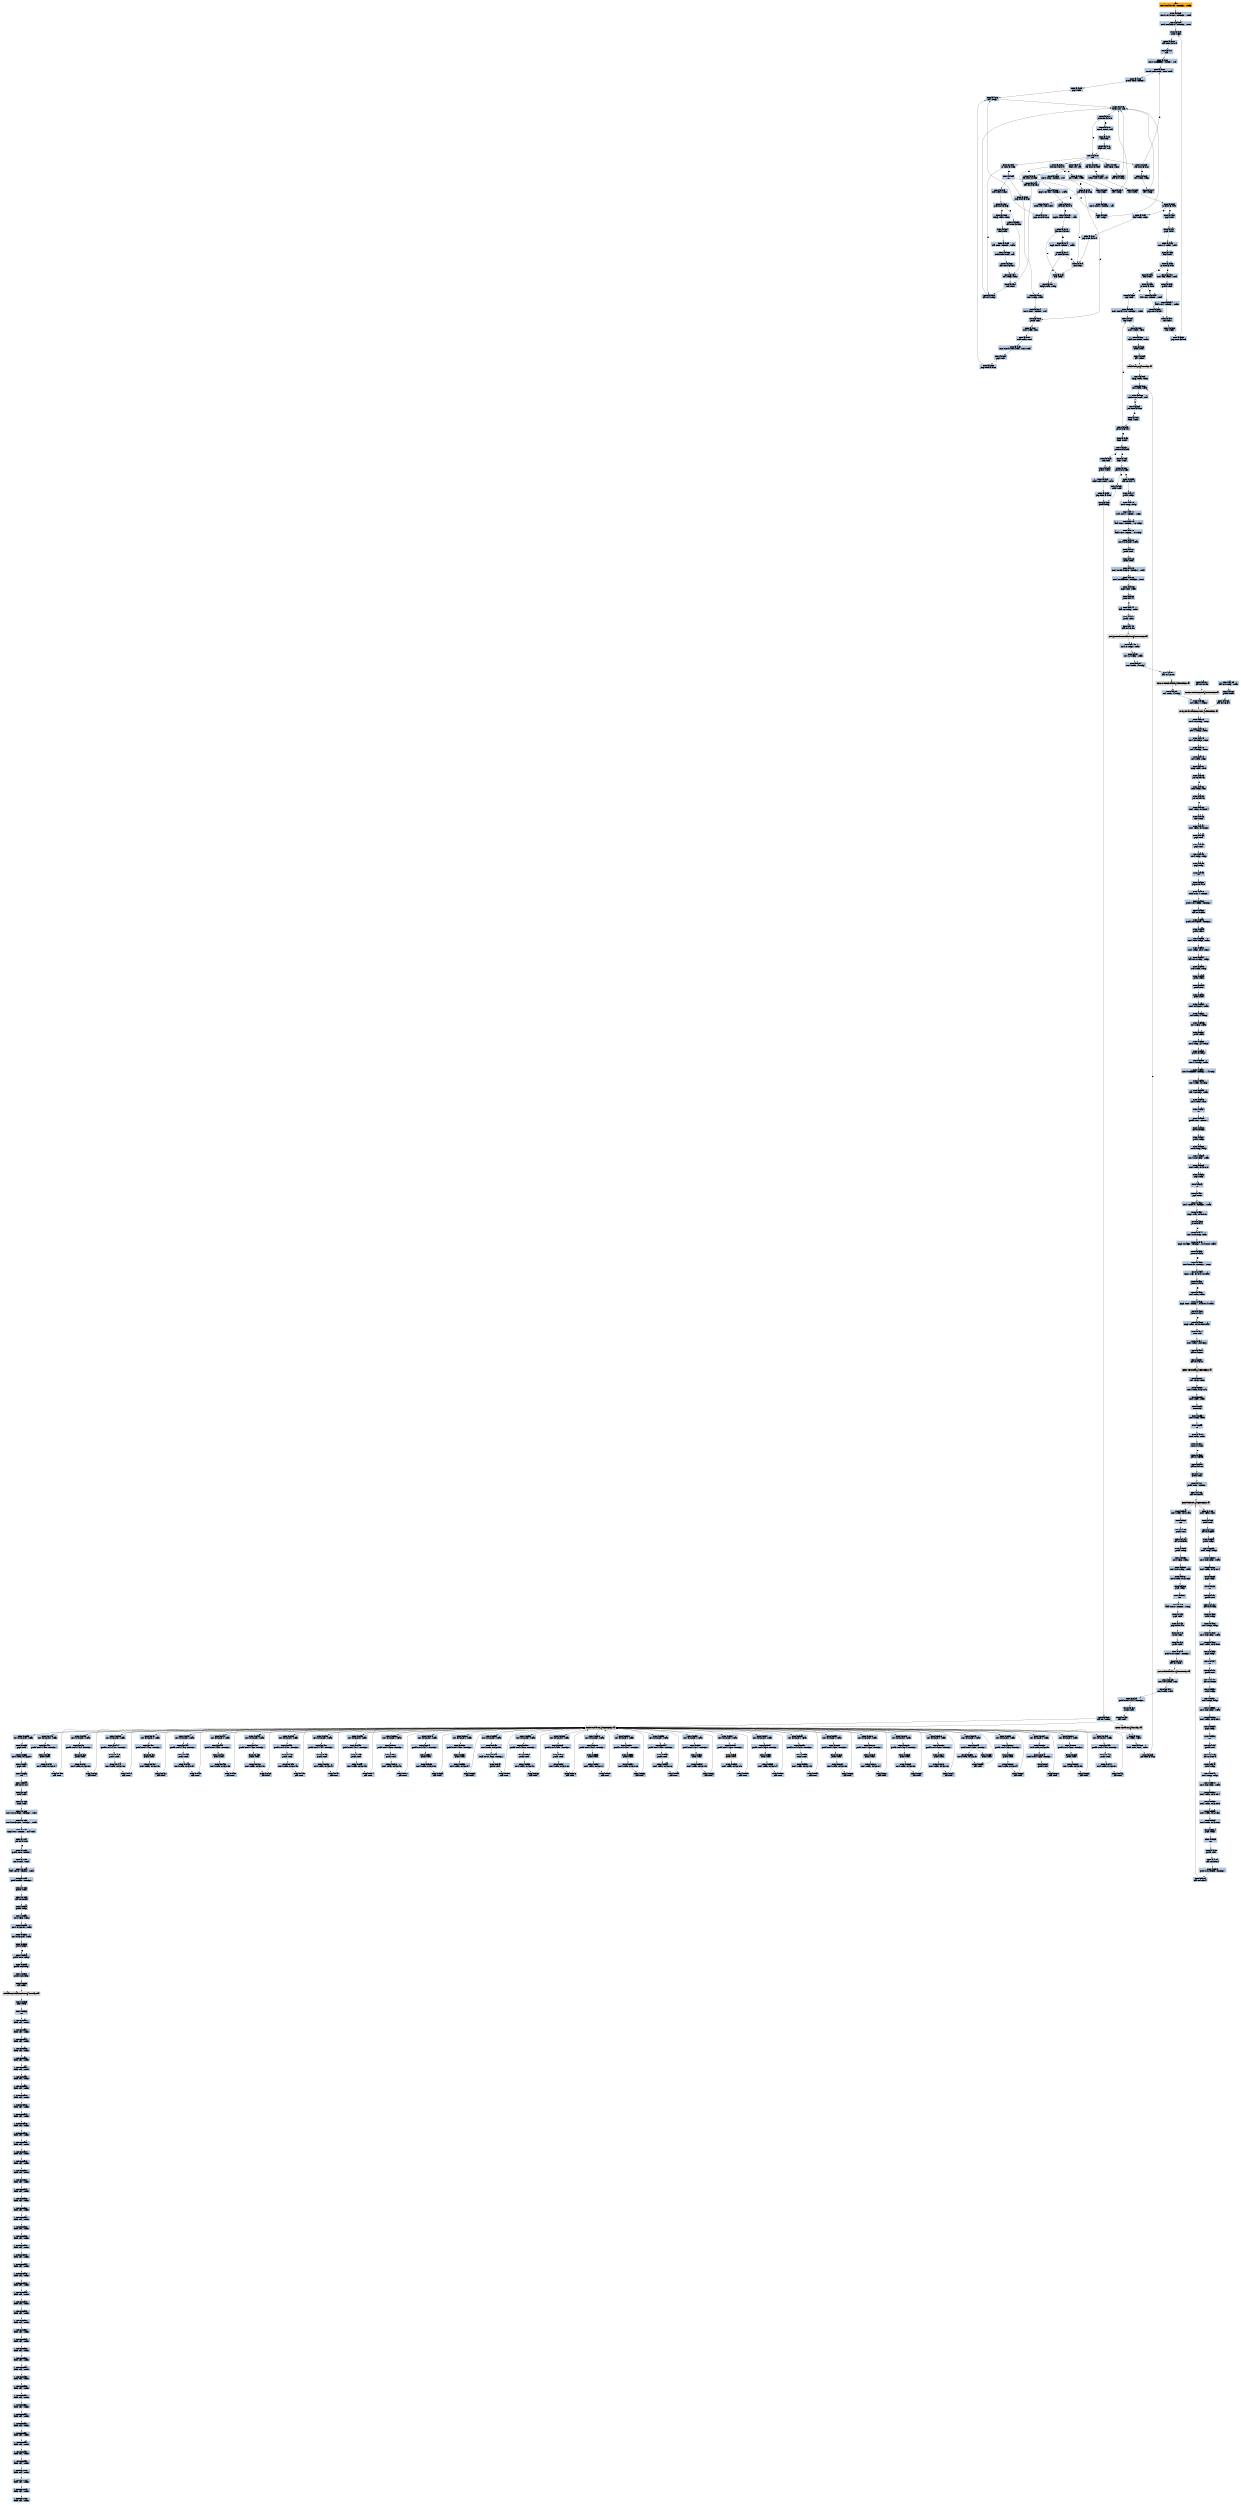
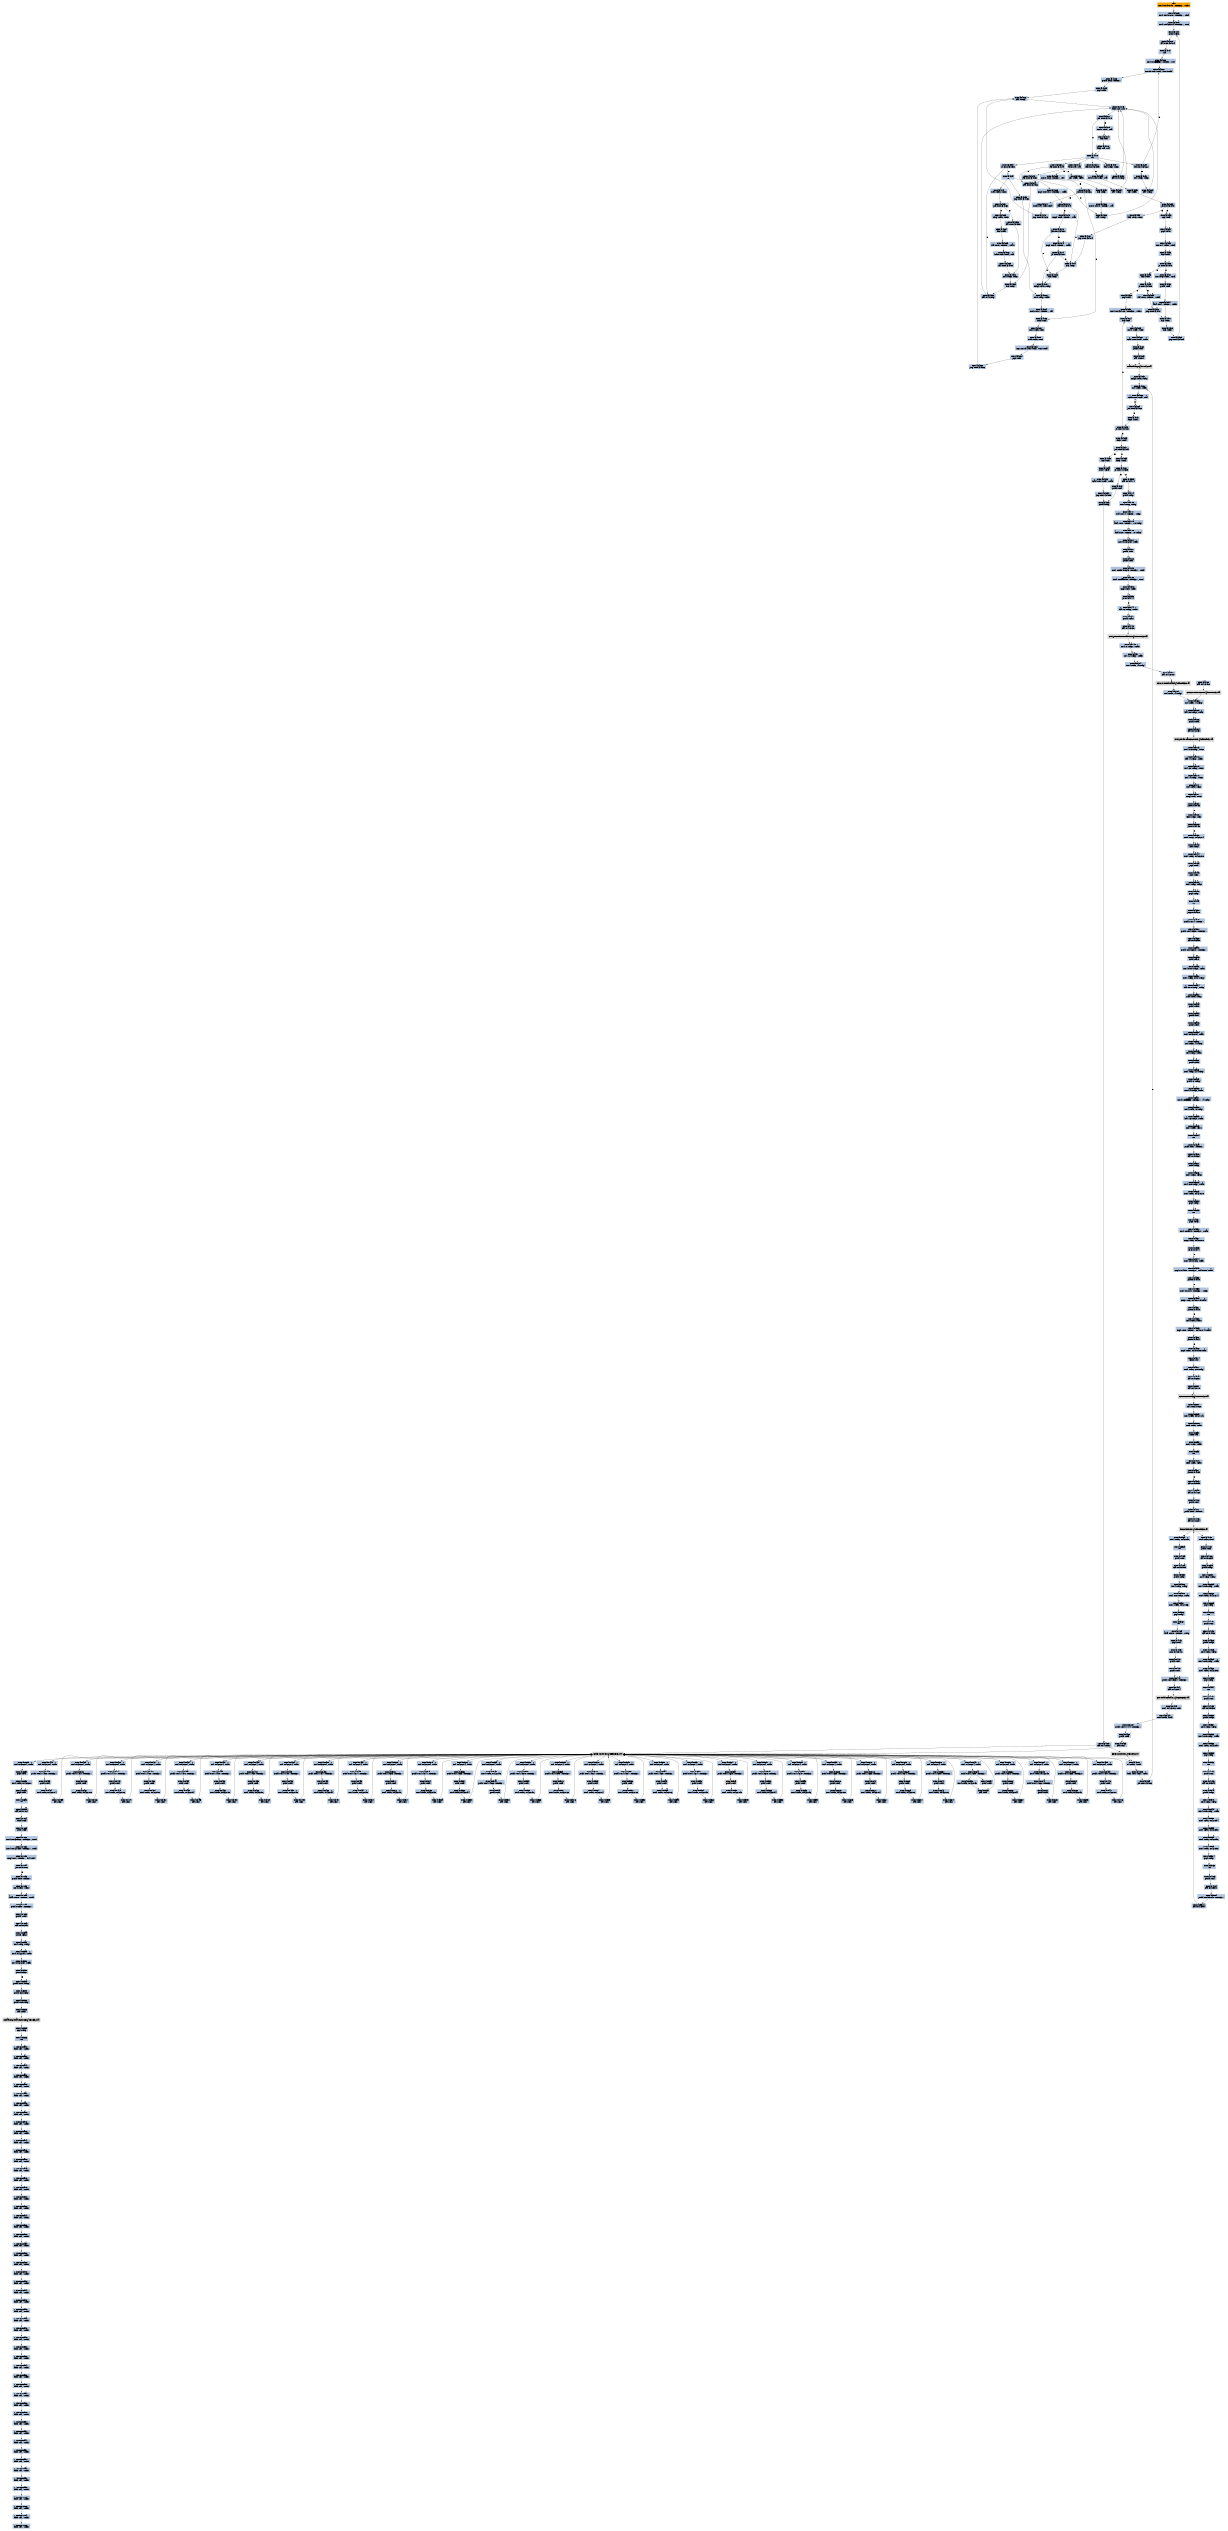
edge "0x0040a766 xorl %eax, -4(%ebp)" -> "QueryPerformanceCounter@KERNEL32.dll": now "0x0040a766 xorl %eax, -4(%ebp)" -> "0x0040a769 leal -20(%ebp), %eax"
